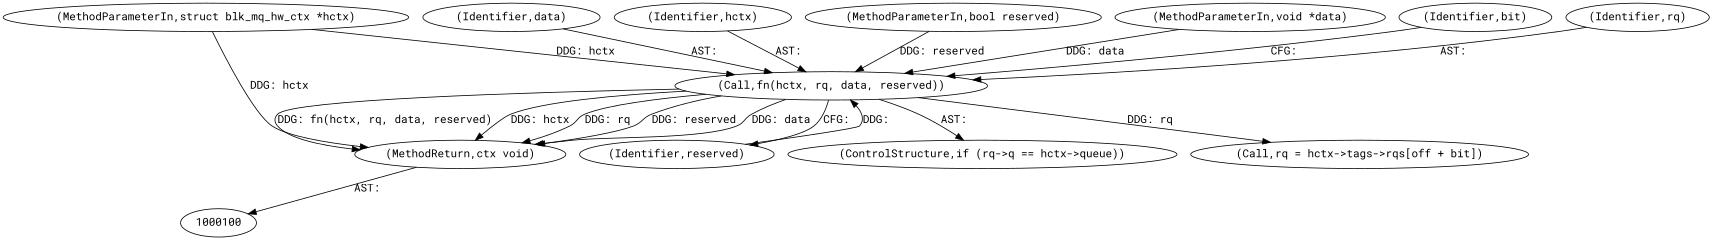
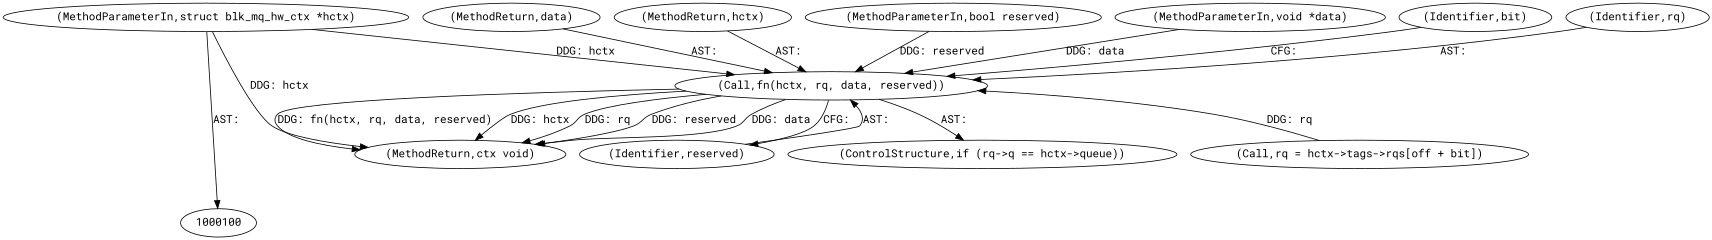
node "(Identifier,data)": label "(Identifier,data)" -> "(MethodReturn,data)"
node "(Identifier,hctx)": label "(Identifier,hctx)" -> "(MethodReturn,hctx)"
edge "(Call,fn(hctx, rq, data, reserved))" -> "(Call,rq = hctx->tags->rqs[off + bit])": reversed
edge "(Identifier,reserved)" -> "(Call,fn(hctx, rq, data, reserved))": label "DDG: " -> "AST: "
edge "(MethodReturn,ctx void)" -> "1000100": now "(MethodParameterIn,struct blk_mq_hw_ctx *hctx)" -> "1000100"
